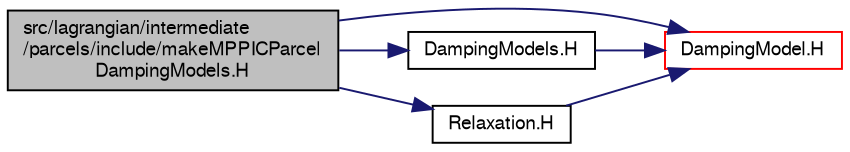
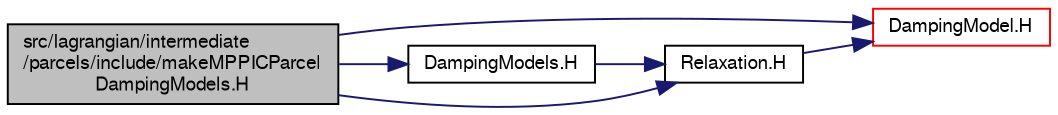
edge "DampingModels.H" -> "DampingModel.H": now "DampingModels.H" -> "Relaxation.H"
